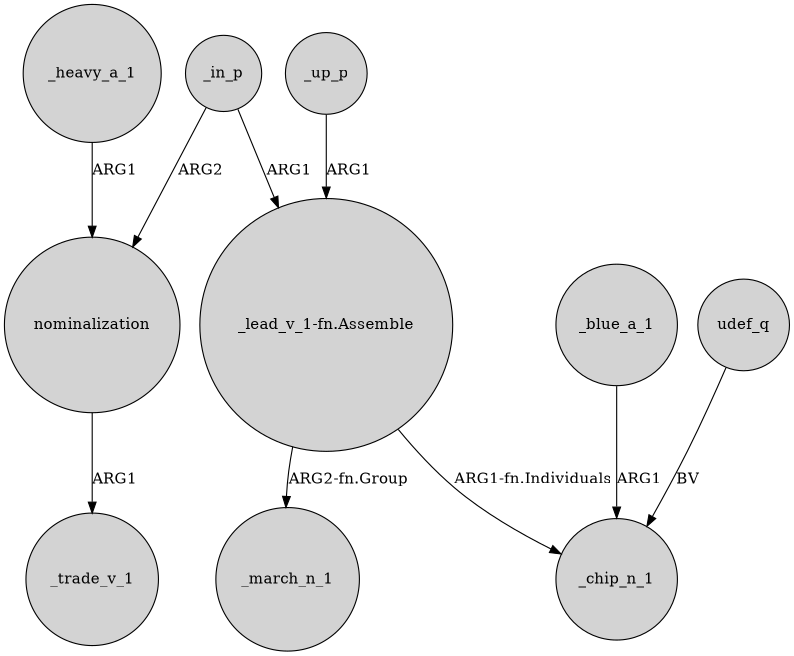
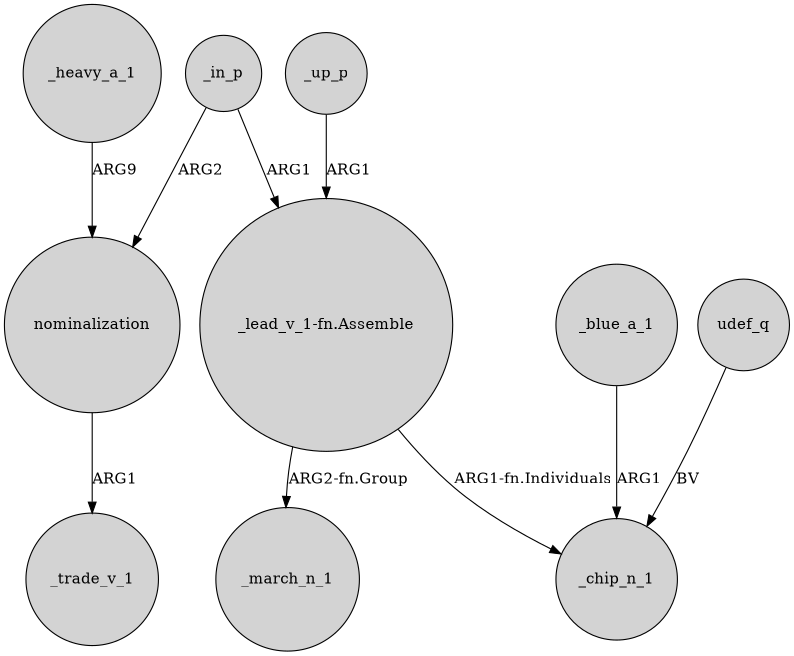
edge "_heavy_a_1" -> "nominalization": label "ARG1" -> "ARG9"
